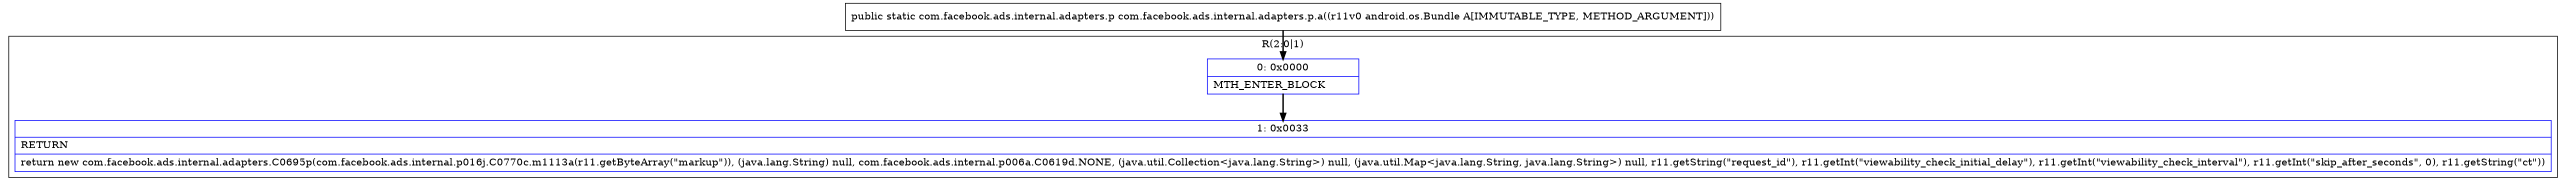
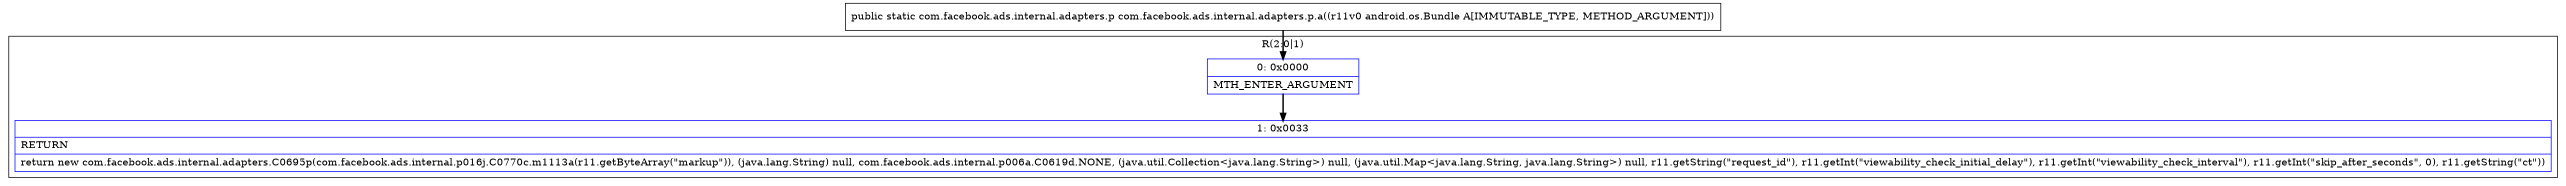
node "0: 0x0000": text "MTH_ENTER_BLOCK" -> "MTH_ENTER_ARGUMENT"
